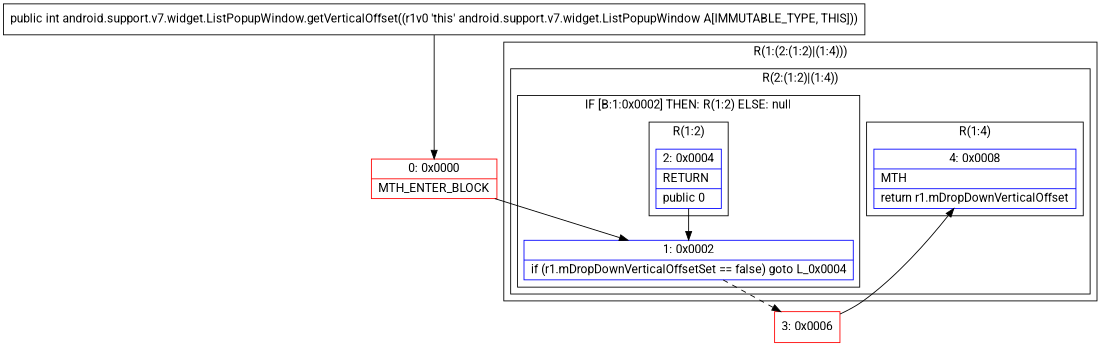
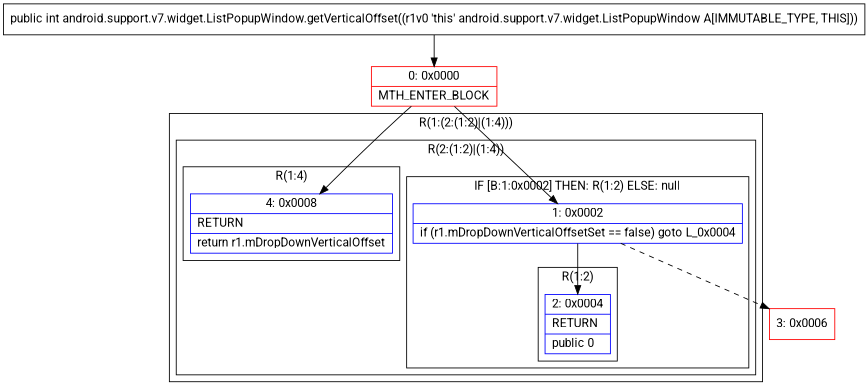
node "4: 0x0008": text "MTH" -> "RETURN"
edge "2: 0x0004" -> "1: 0x0002": reversed
edge "3: 0x0006" -> "4: 0x0008": now "0: 0x0000" -> "4: 0x0008"
